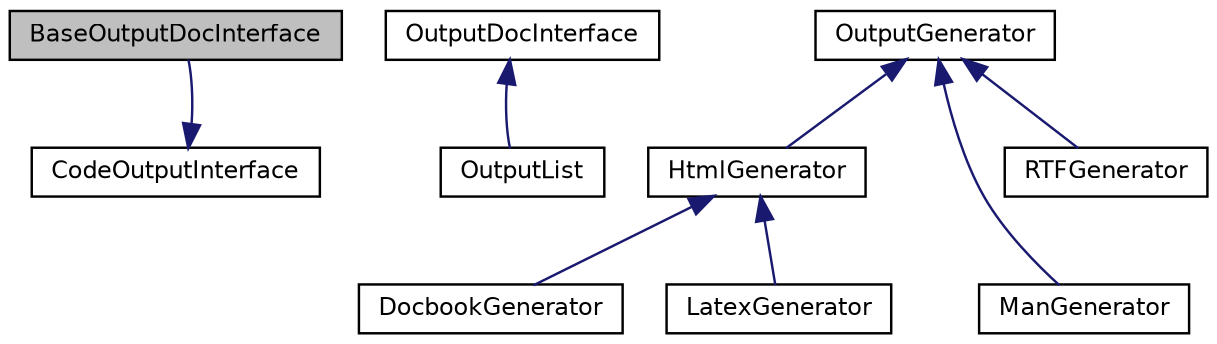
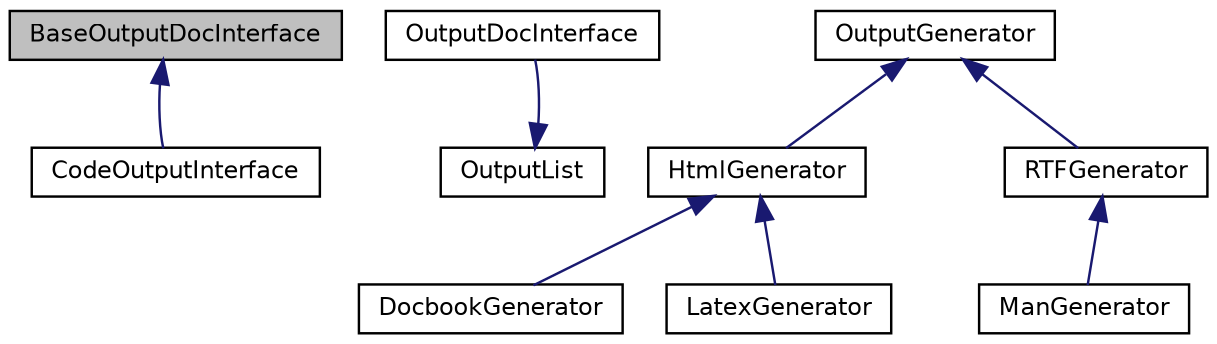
edge "BaseOutputDocInterface" -> "CodeOutputInterface": reversed
edge "OutputList" -> "OutputDocInterface": reversed
edge "ManGenerator" -> "OutputGenerator": now "ManGenerator" -> "RTFGenerator"
